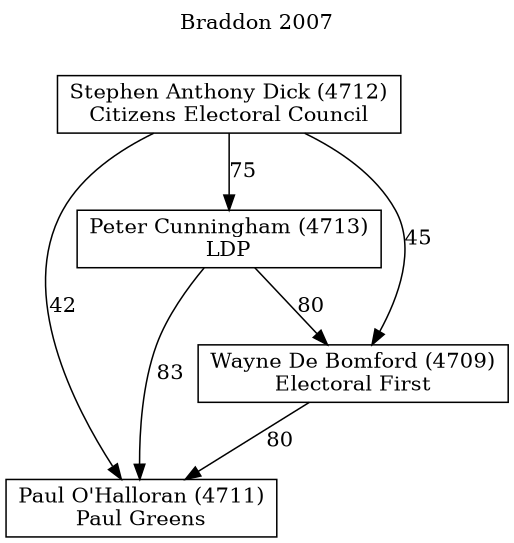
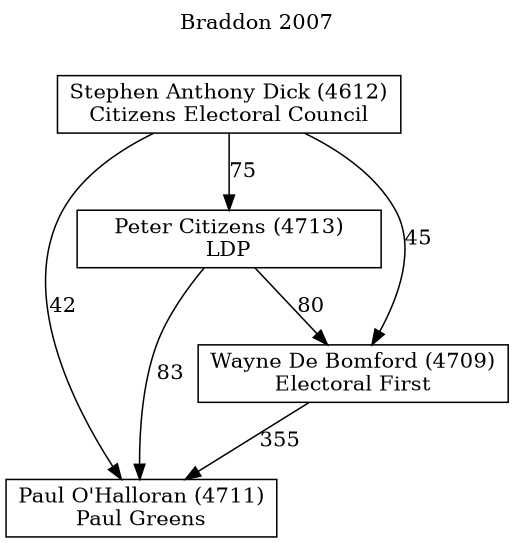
node "Stephen Anthony Dick (4712) Citizens Electoral Council": label "Stephen Anthony Dick (4712) Citizens Electoral Council" -> "Stephen Anthony Dick (4612) Citizens Electoral Council"
node "Peter Cunningham (4713) LDP": label "Peter Cunningham (4713) LDP" -> "Peter Citizens (4713) LDP"
edge "Wayne De Bomford (4709) Electoral First" -> "Paul O'Halloran (4711) Paul Greens": label "80" -> "355"
